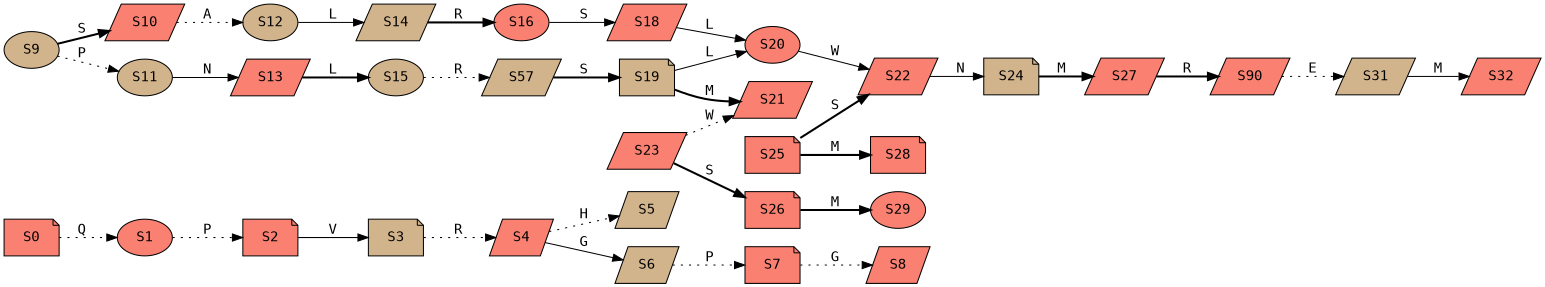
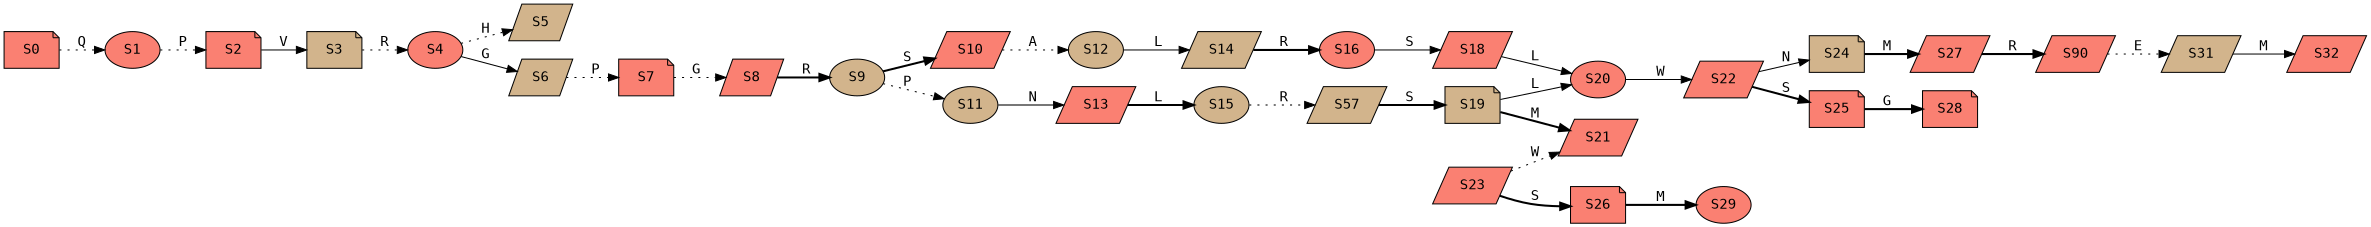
edge "S8" -> "S9": added, label "R"
edge "S25" -> "S22": reversed
edge "S25" -> "S28": label "M" -> "G"
node "S4": shape parallelogram -> ellipse
